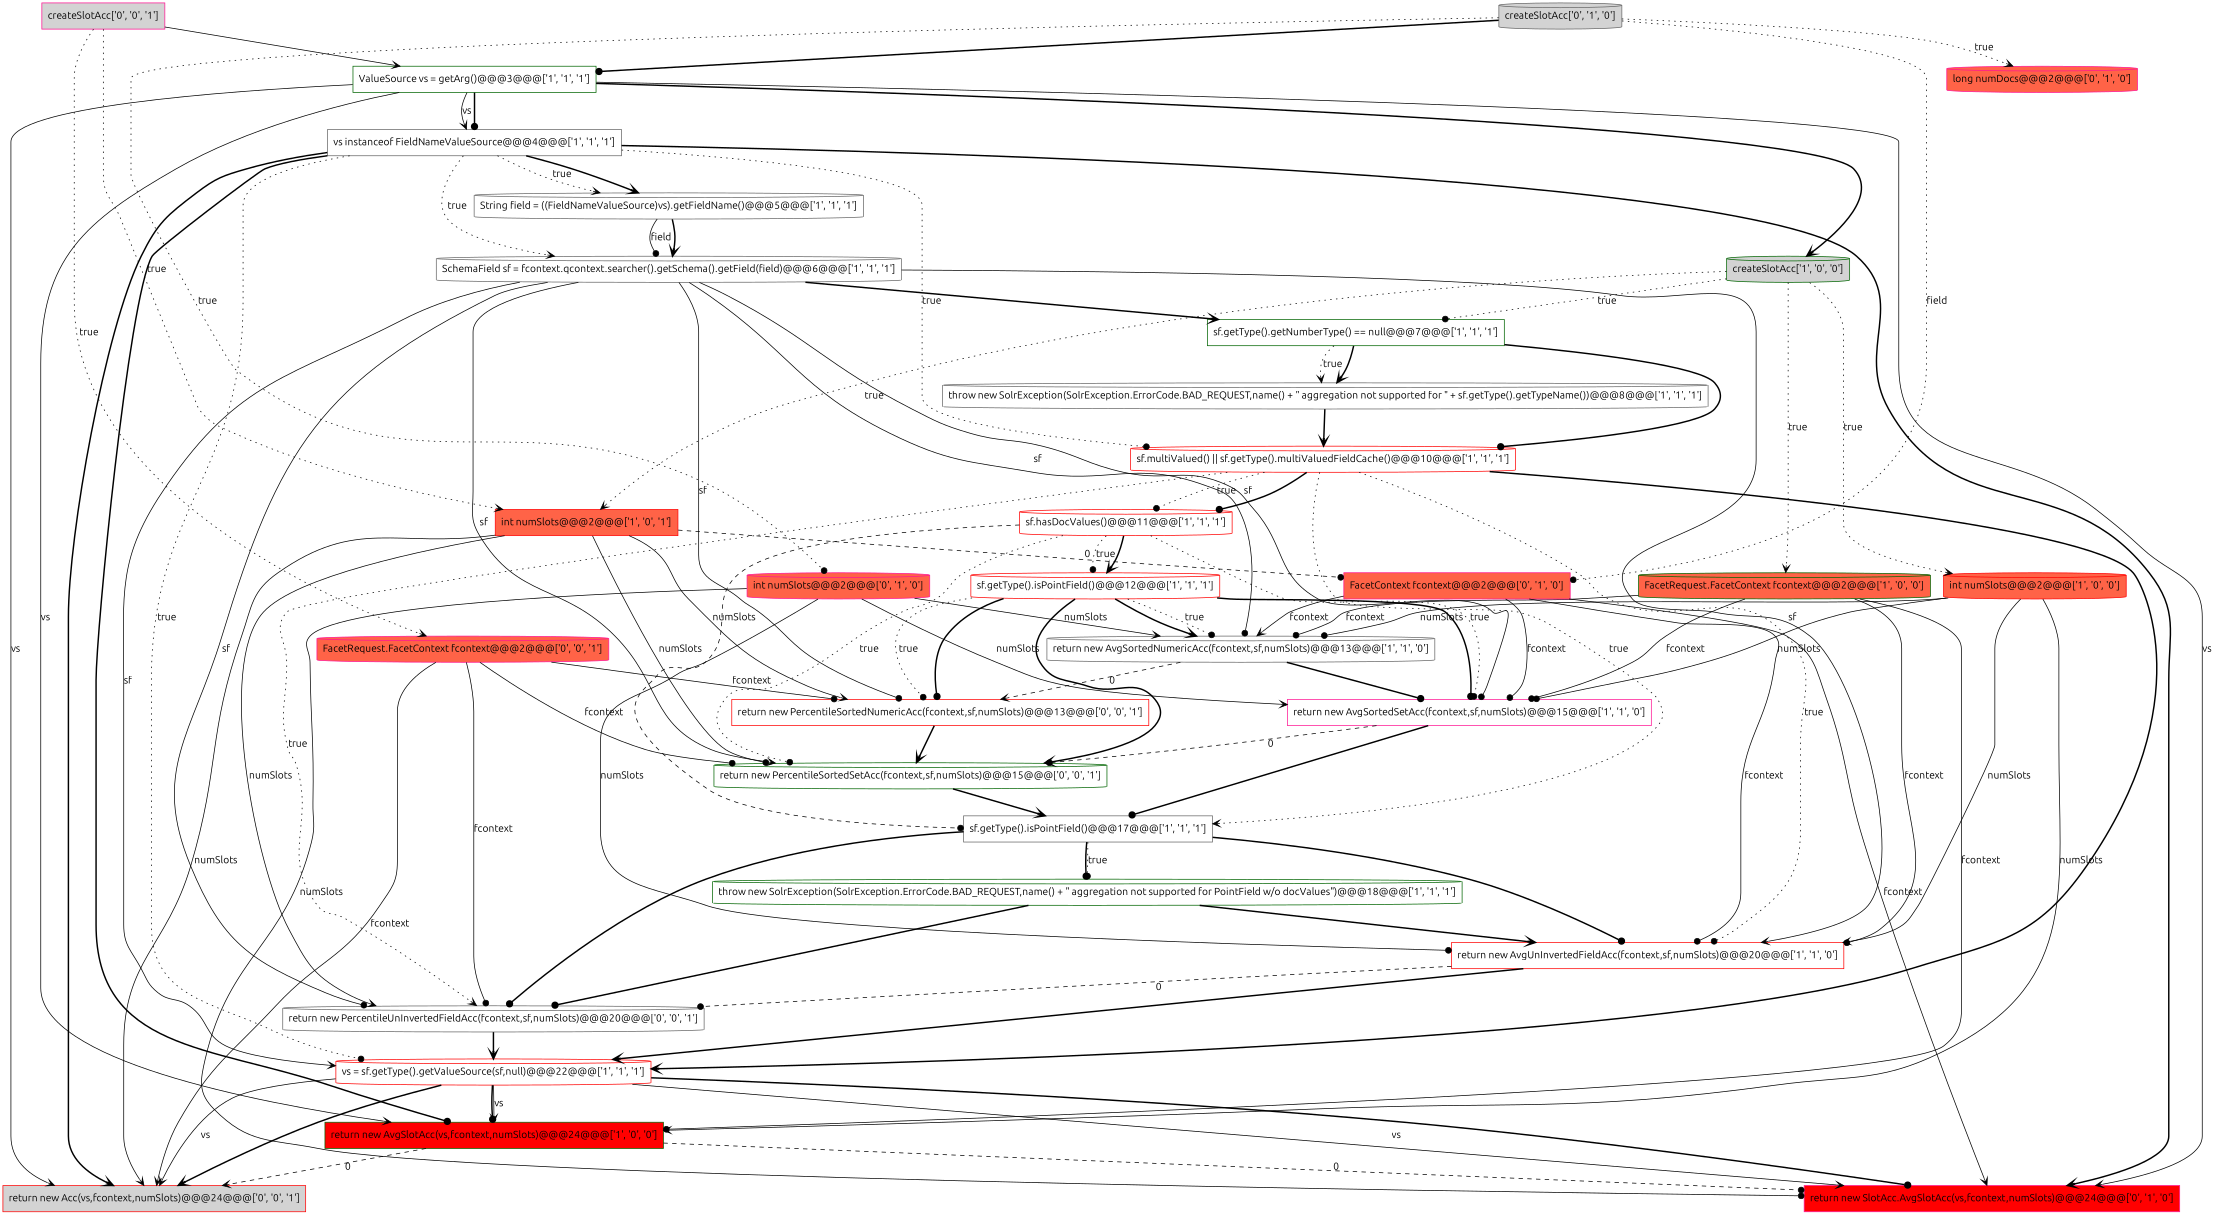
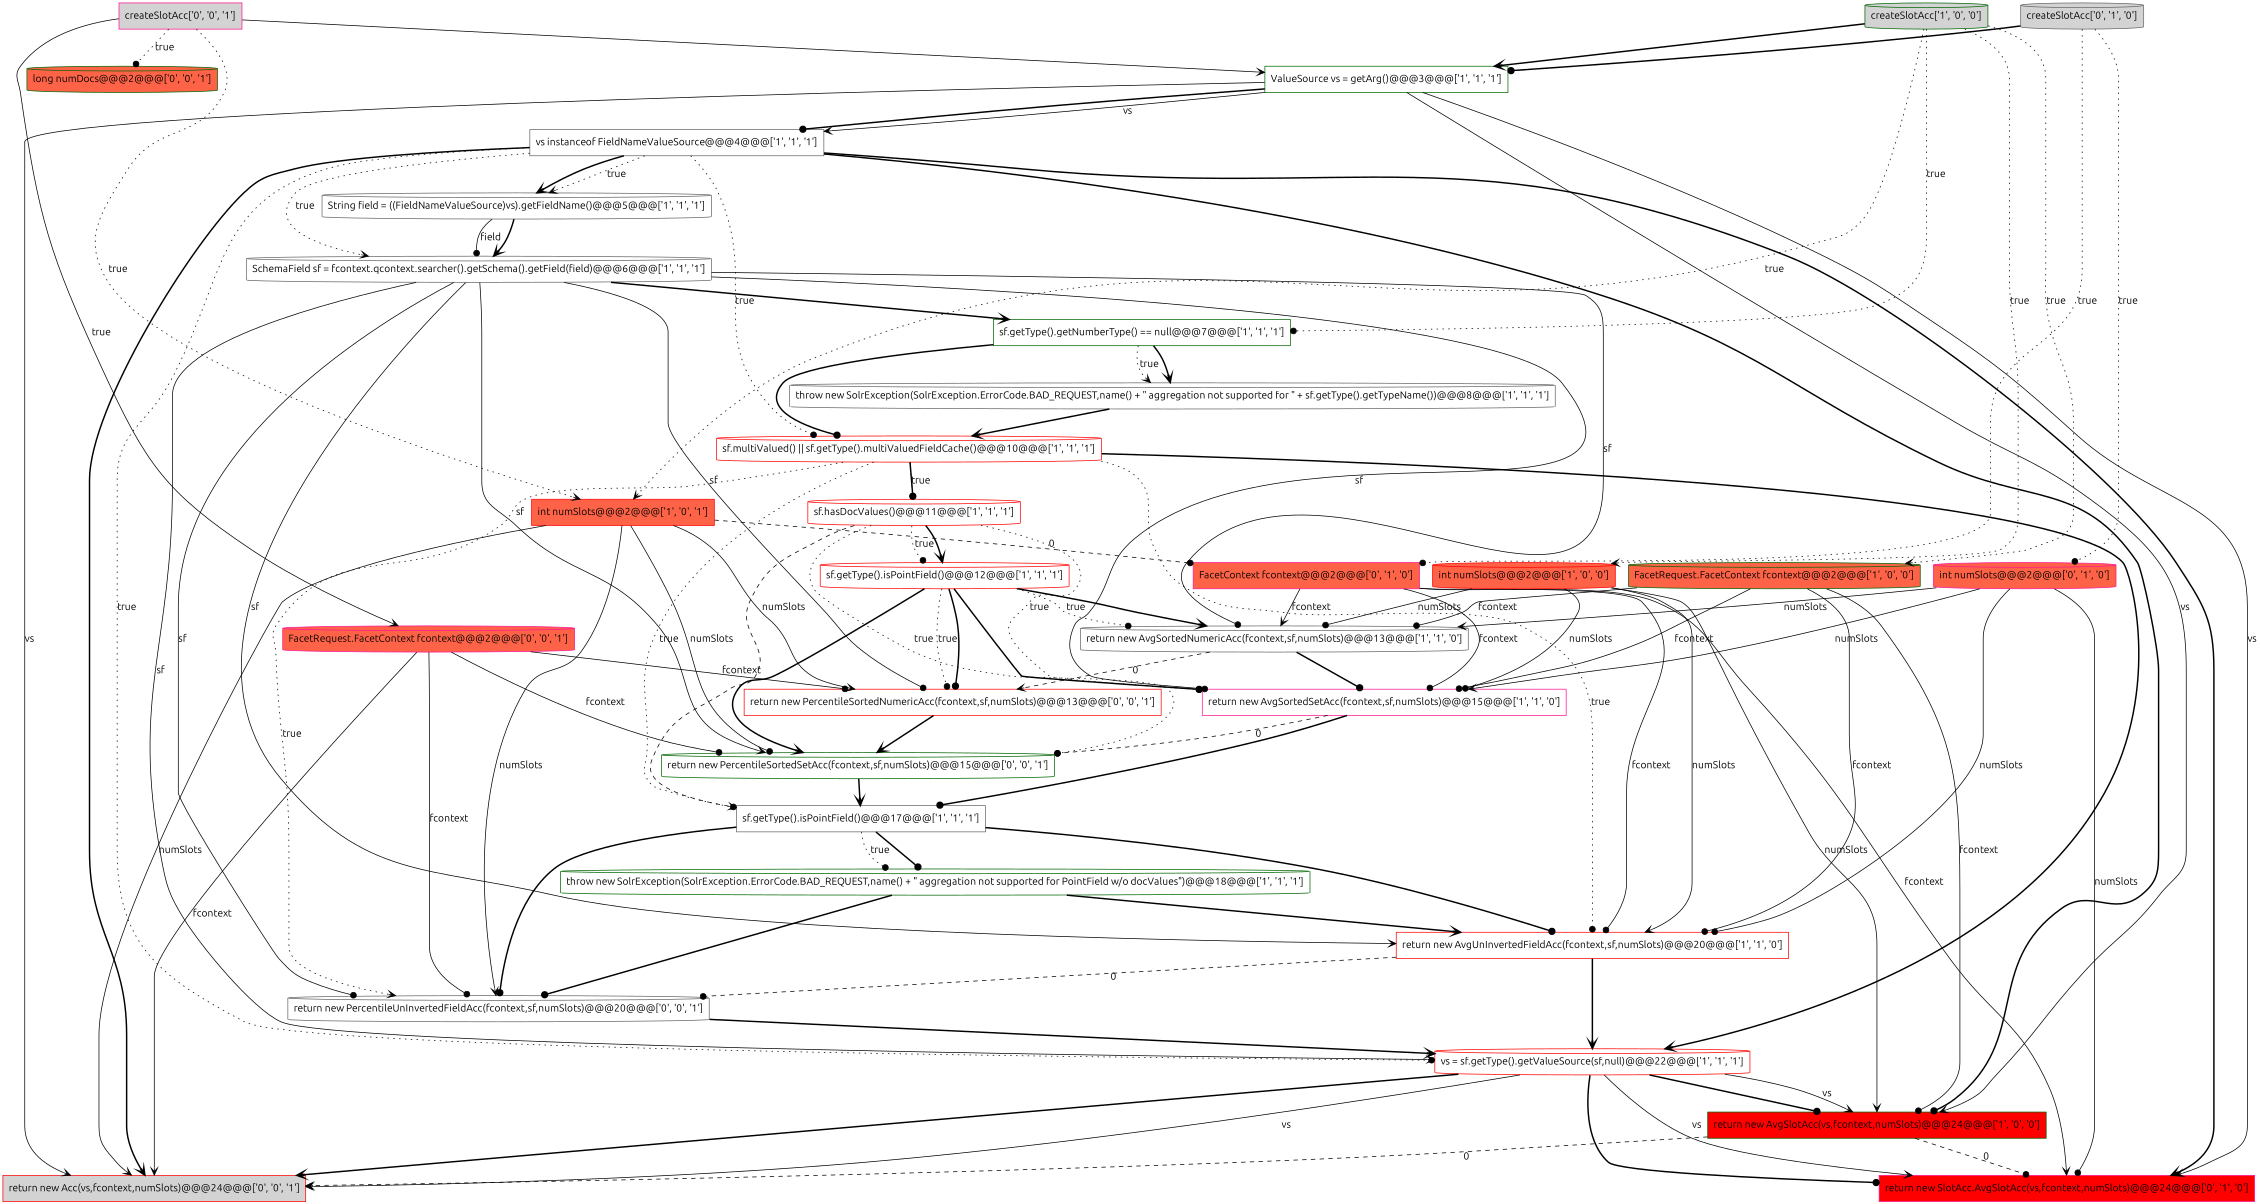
node "long numDocs@@@2@@@['0', '0', '1']": added
node "long numDocs@@@2@@@['0', '1', '0']": removed
edge "ValueSource vs = getArg()@@@3@@@['1', '1', '1']" -> "createSlotAcc['1', '0', '0']": reversed
edge "createSlotAcc['0', '1', '0']" -> "FacetContext fcontext@@@2@@@['0', '1', '0']": label "field" -> "true"
edge "createSlotAcc['0', '0', '1']" -> "FacetRequest.FacetContext fcontext@@@2@@@['0', '0', '1']": style dotted -> solid
